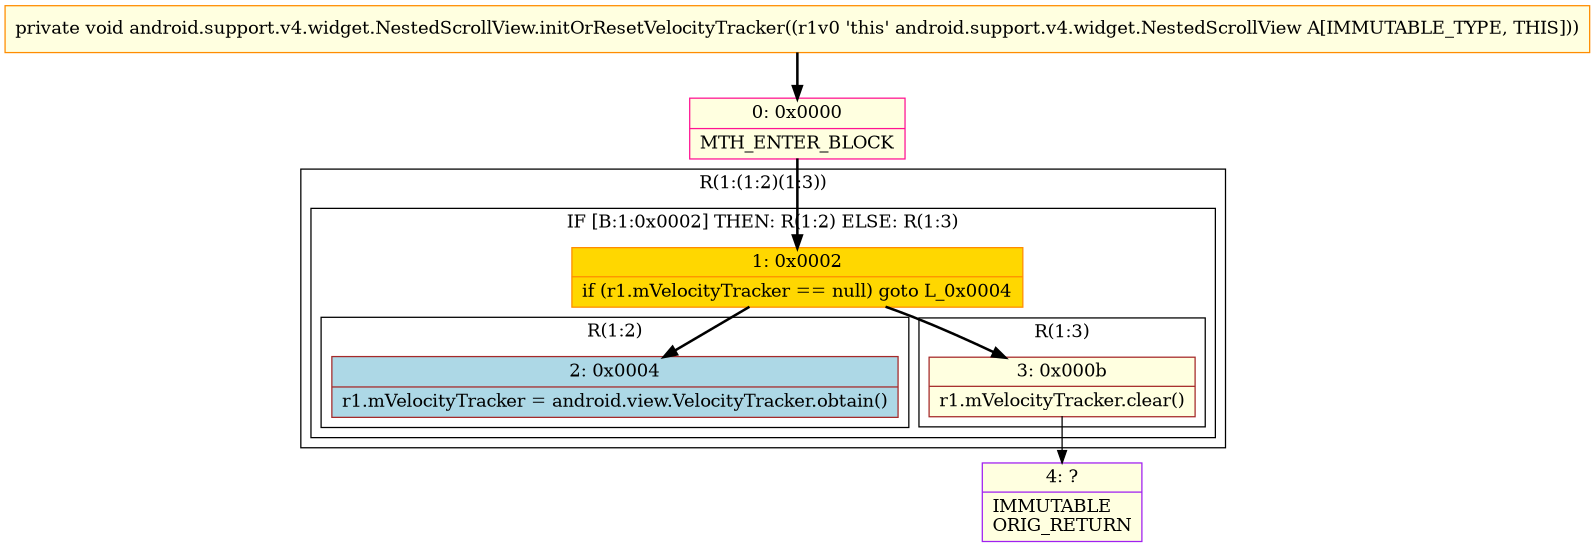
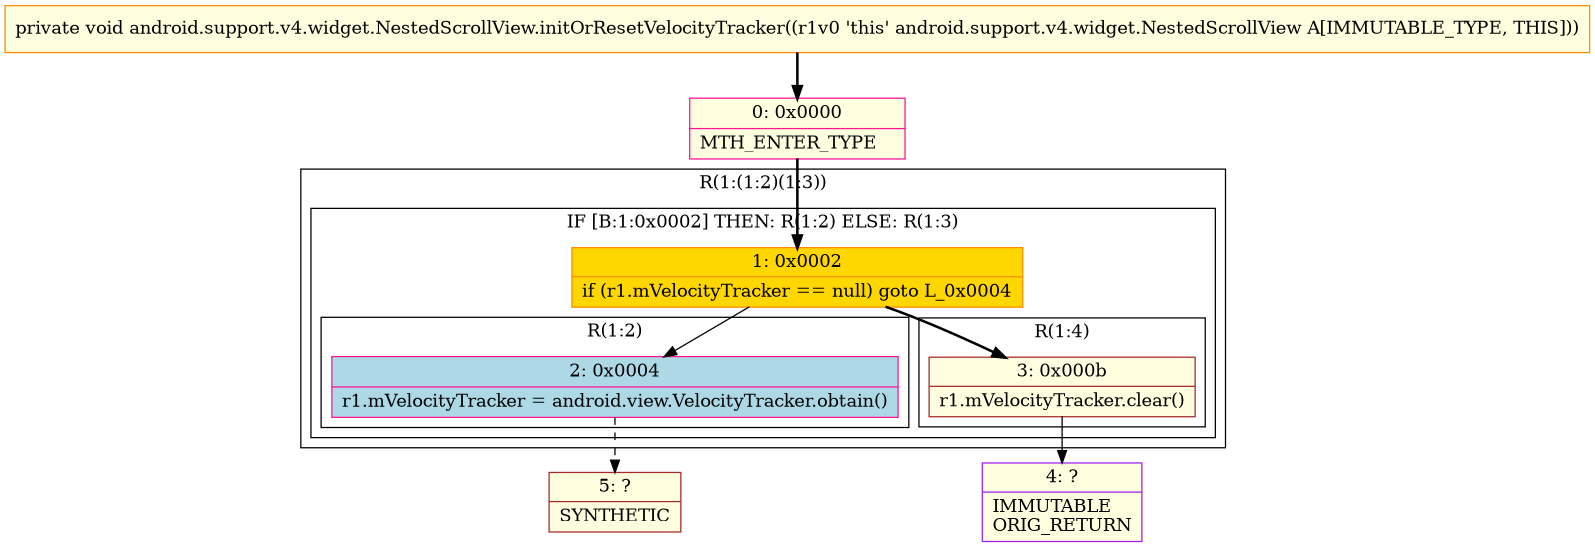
node "0: 0x0000": text "MTH_ENTER_BLOCK" -> "MTH_ENTER_TYPE"
edge "1: 0x0002" -> "2: 0x0004": style bold -> solid
cluster "R(1:3)": label "R(1:3)" -> "R(1:4)"
node "2: 0x0004": color brown -> deeppink
node "5: ?": added
